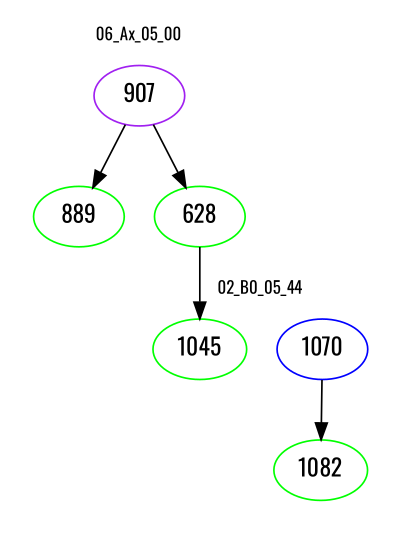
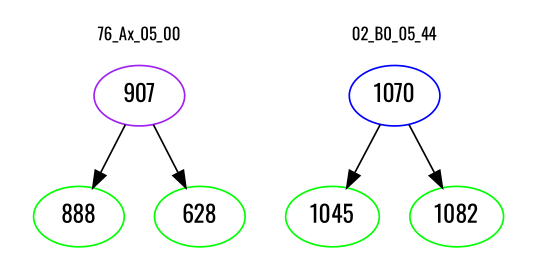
cluster "06_Ax_05_00": label "06_Ax_05_00" -> "76_Ax_05_00"
node "889": label "889" -> "888"
edge "628" -> "1045": now "1070" -> "1045"
